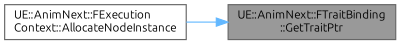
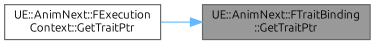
node "UE::AnimNext::FExecution Context::AllocateNodeInstance": label "UE::AnimNext::FExecution Context::AllocateNodeInstance" -> "UE::AnimNext::FExecution Context::GetTraitPtr"
